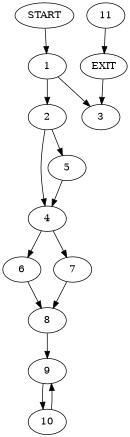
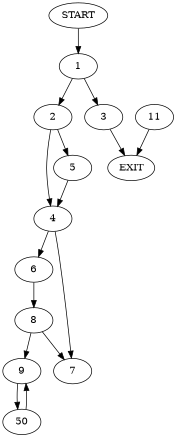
edge "EXIT" -> "3": reversed
edge "7" -> "8": reversed
node "10": label "10" -> "50"
